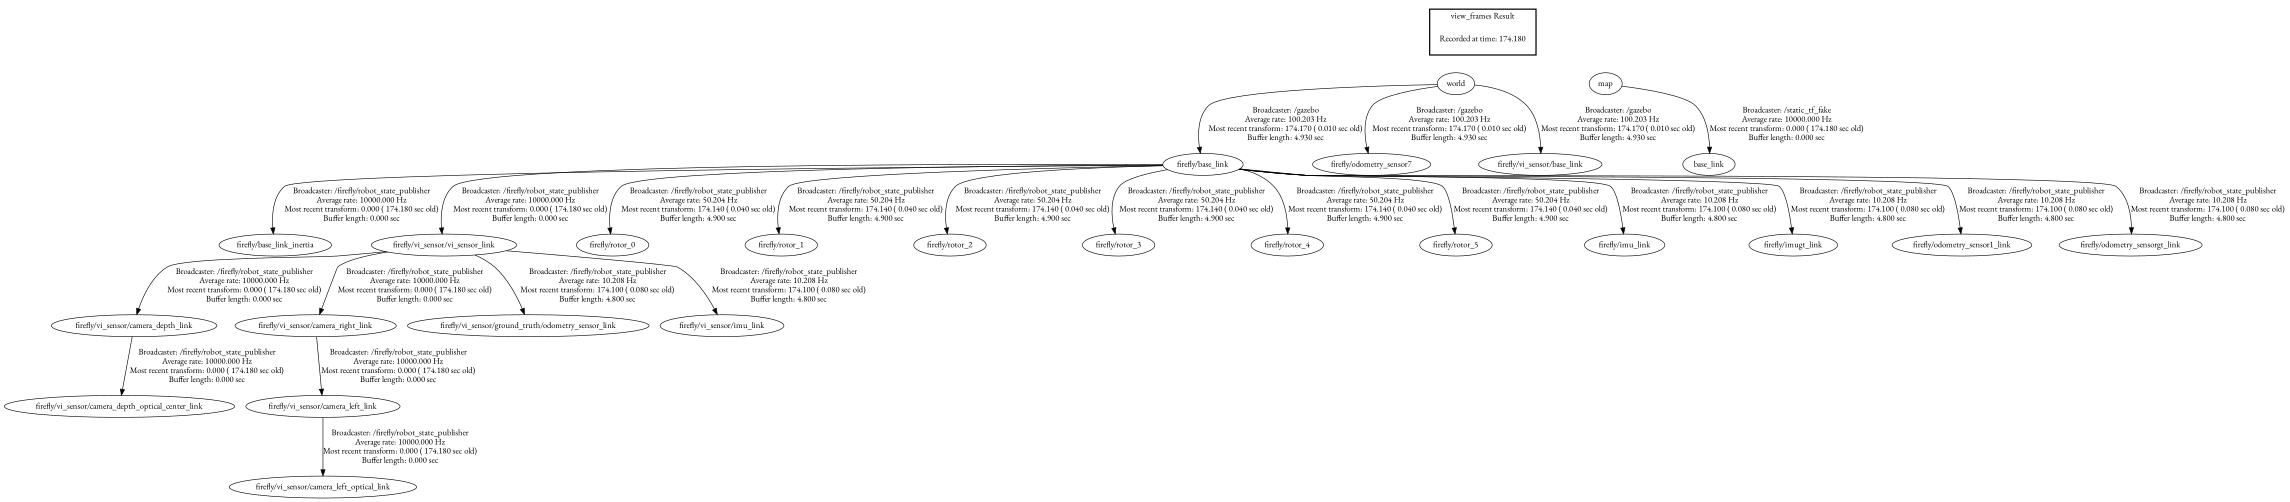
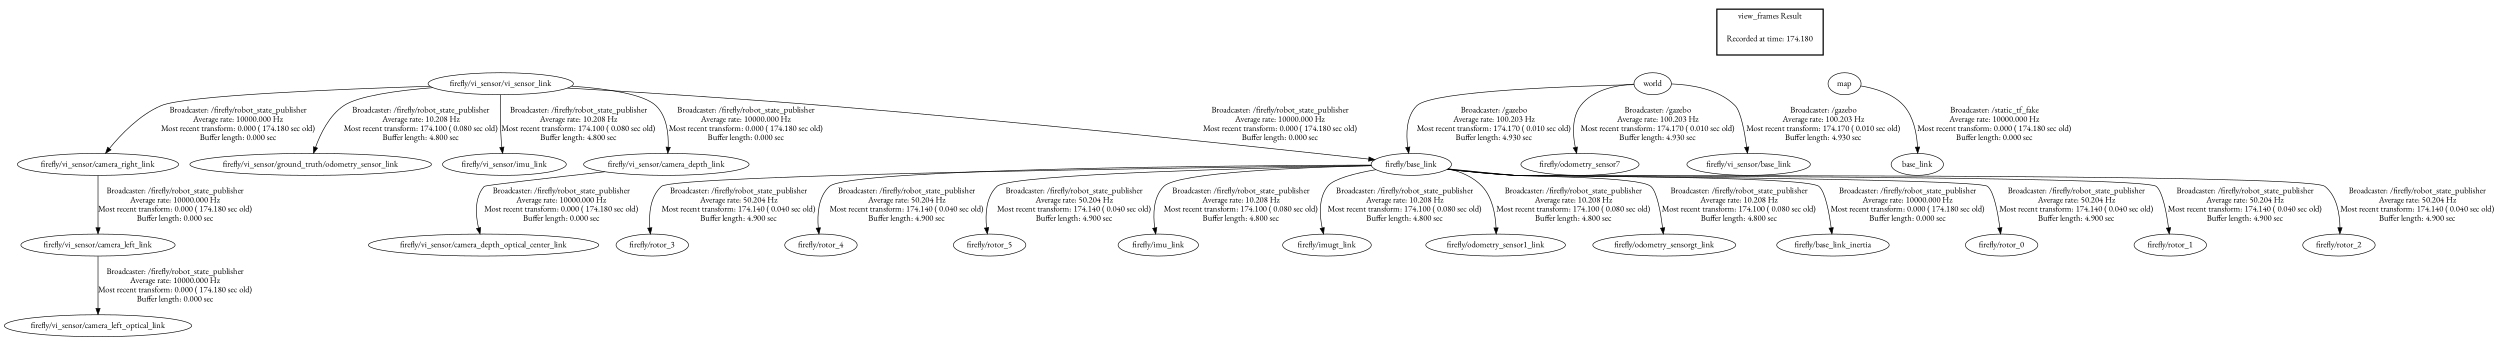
edge "firefly/base_link" -> "firefly/vi_sensor/vi_sensor_link": reversed
